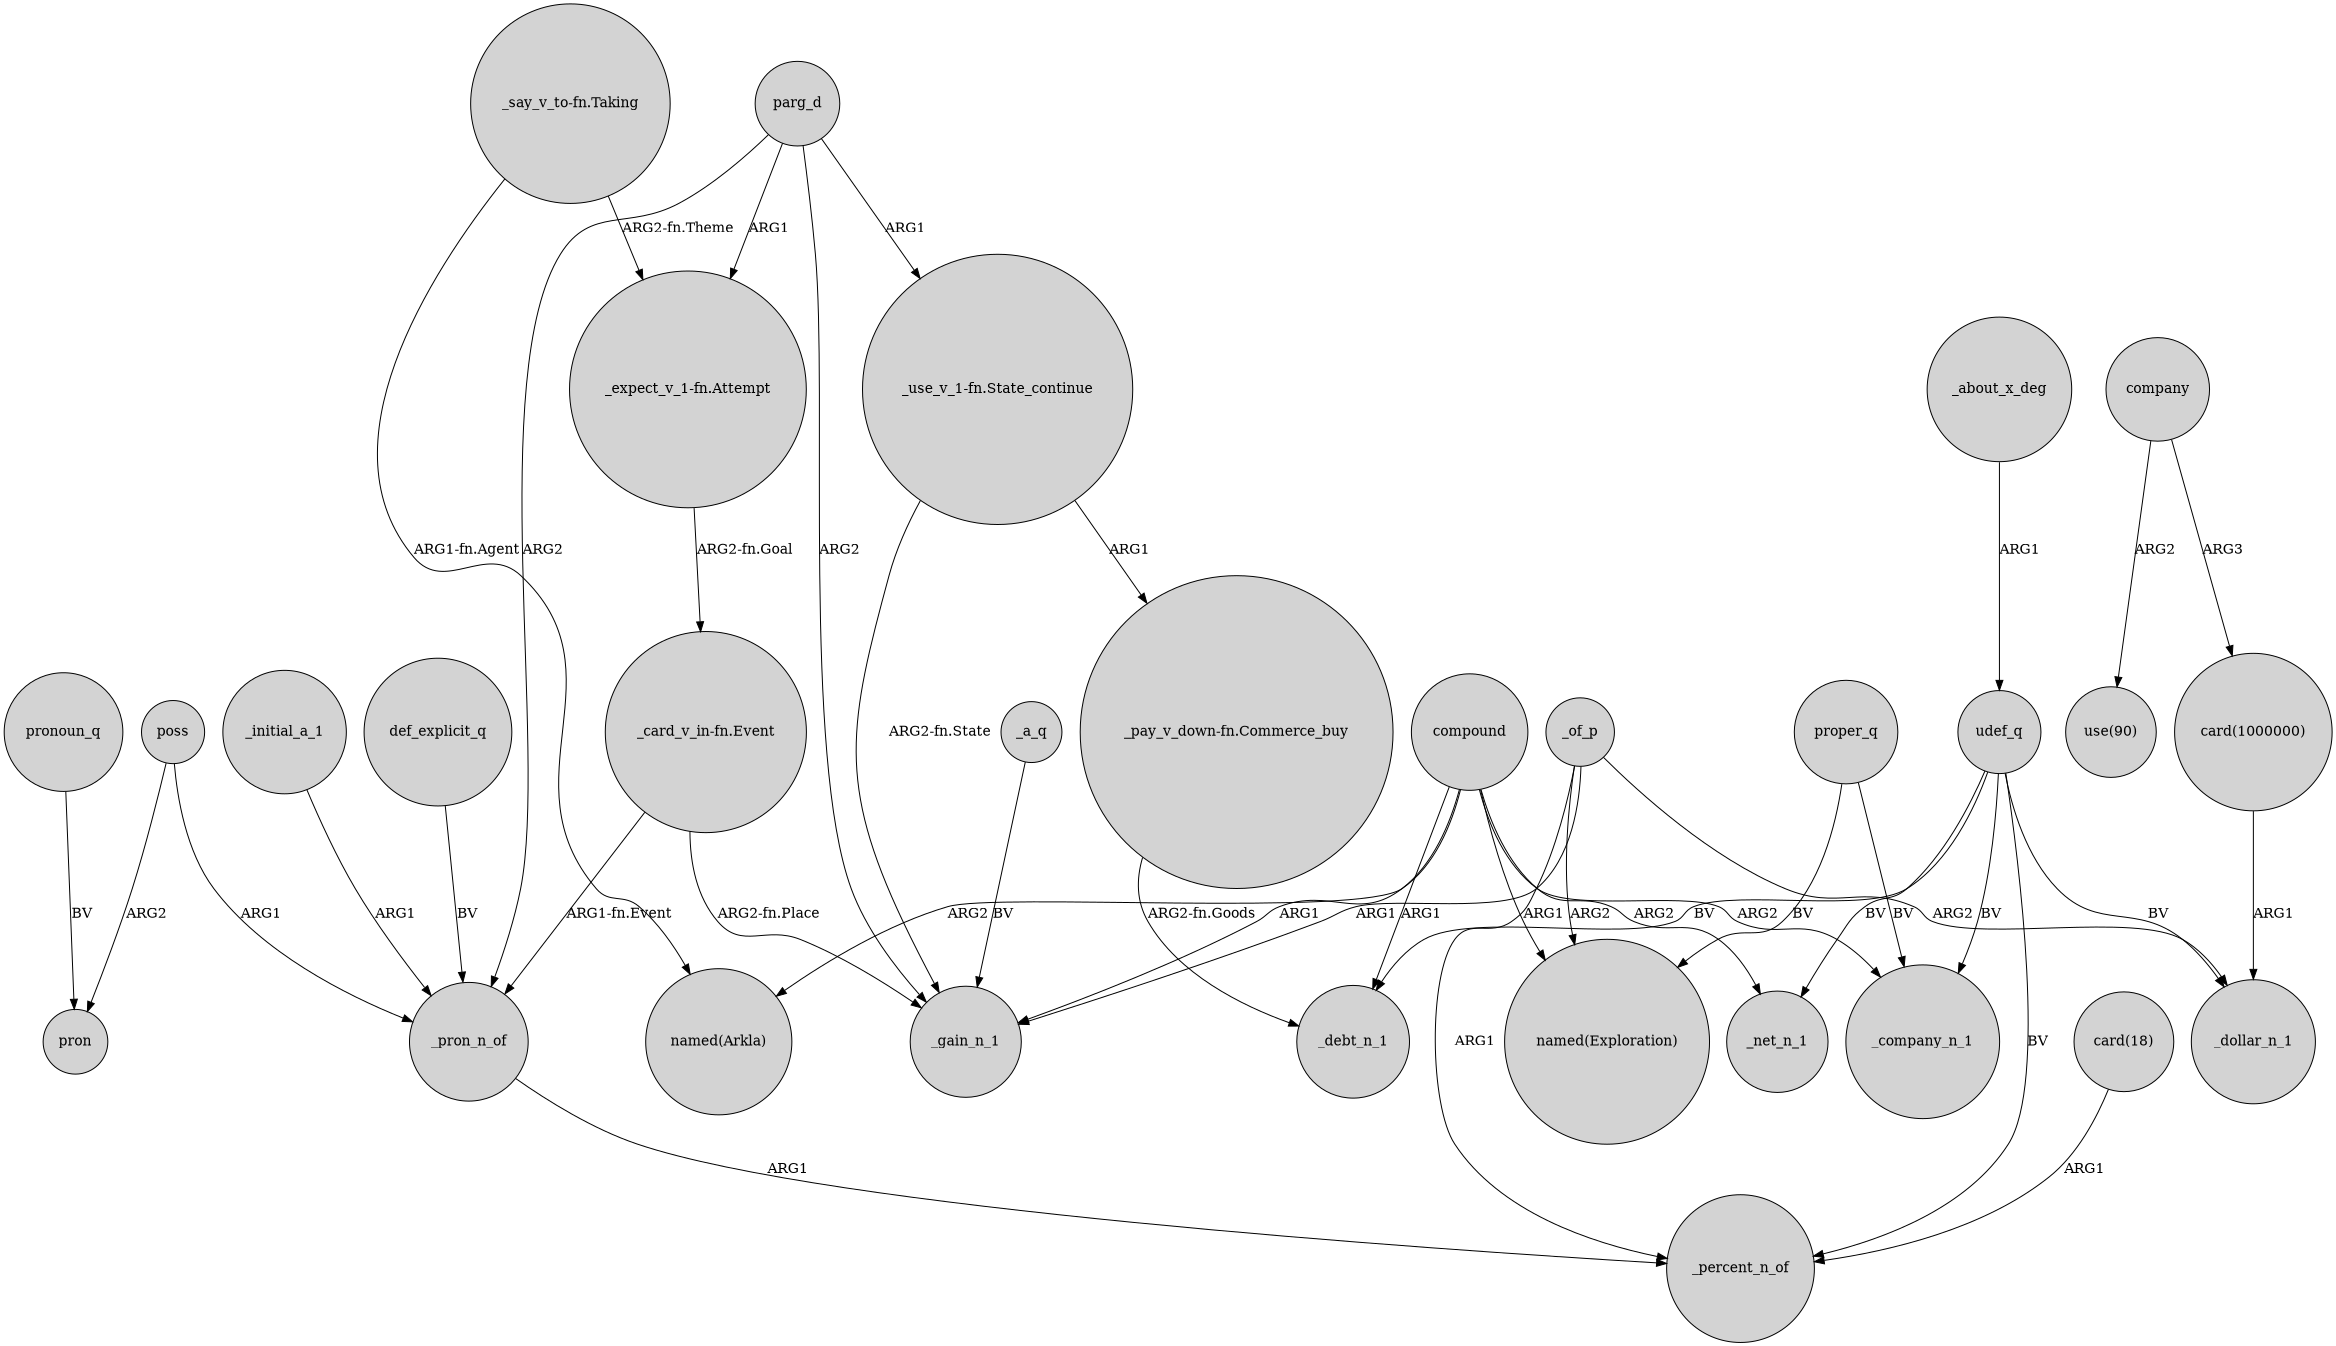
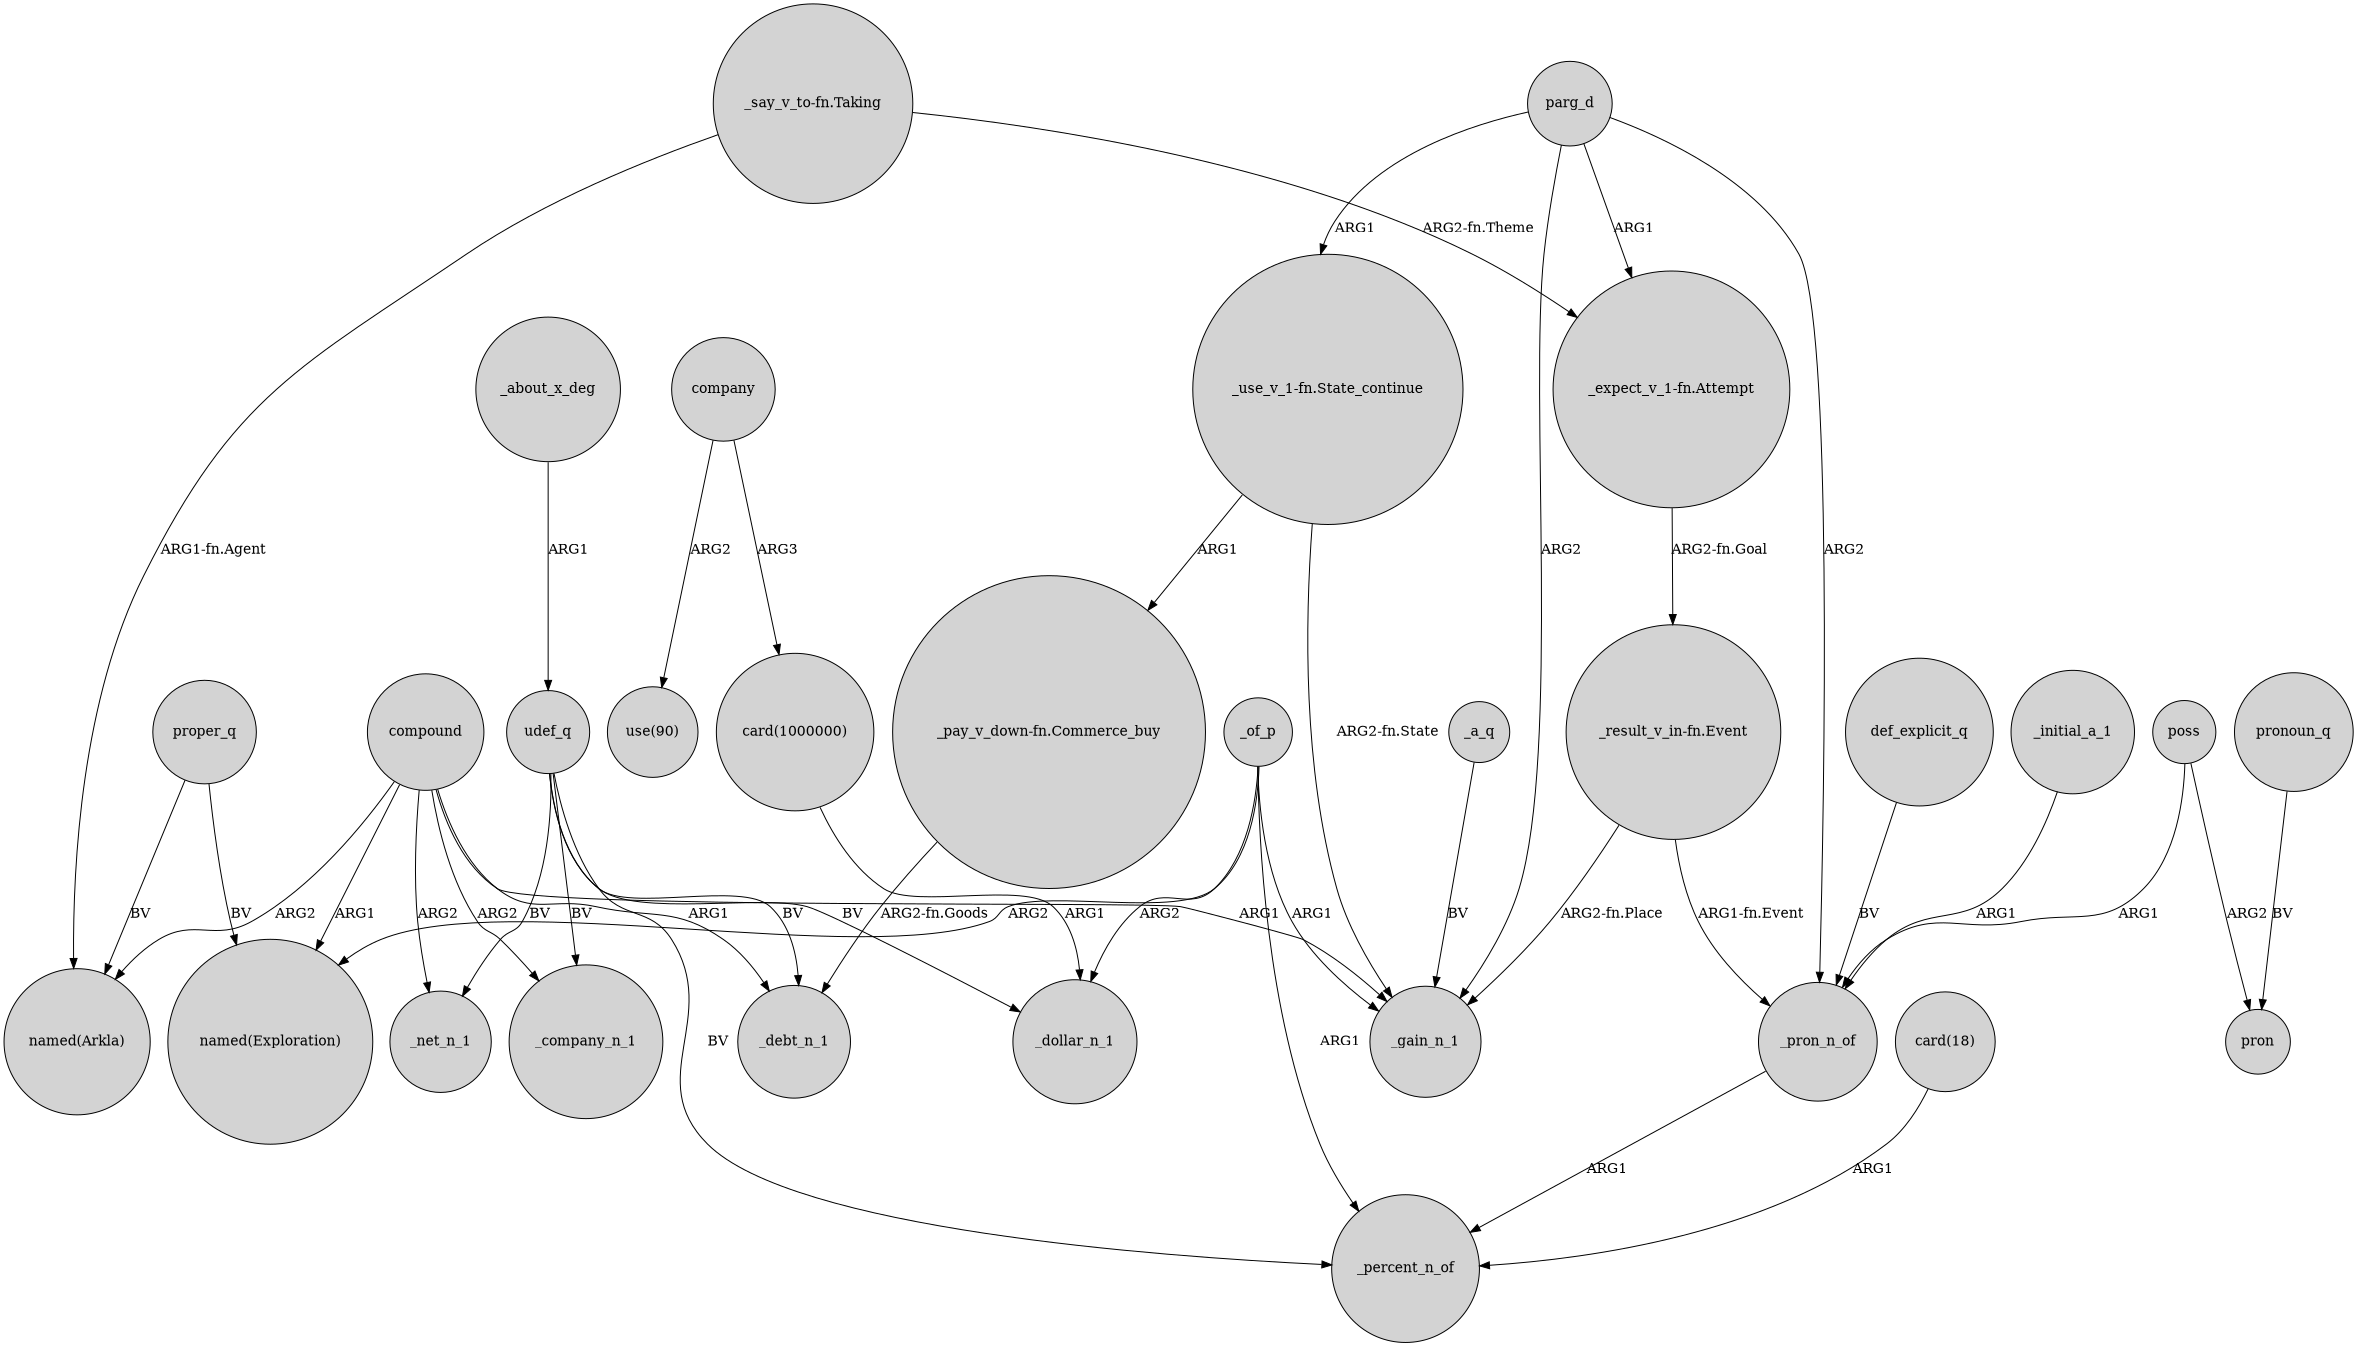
node "_card_v_in-fn.Event": label "_card_v_in-fn.Event" -> "_result_v_in-fn.Event"
edge "proper_q" -> "_company_n_1": now "proper_q" -> "named(Arkla)"
